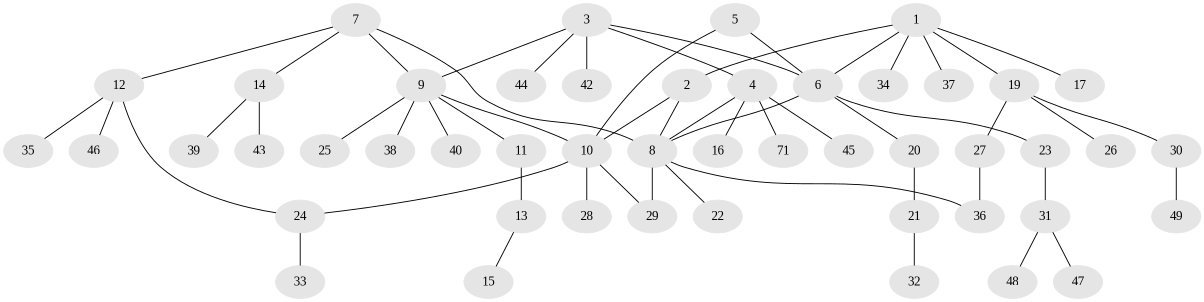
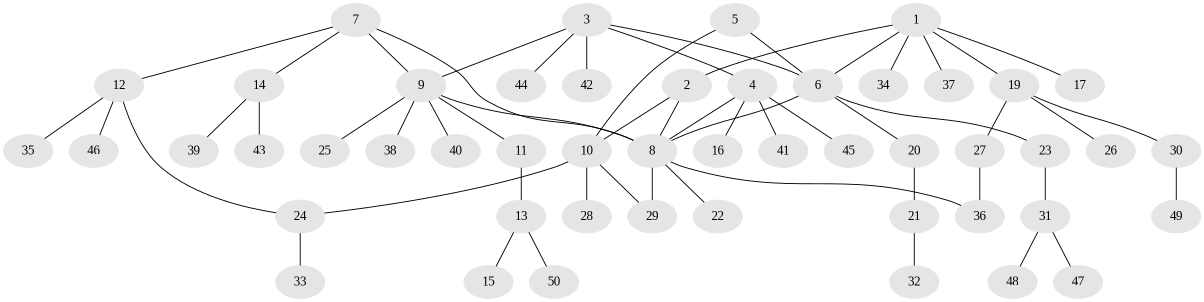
edge "9" -- "10": now "9" -- "8"
node "71": label "71" -> "41"
node "50": added
